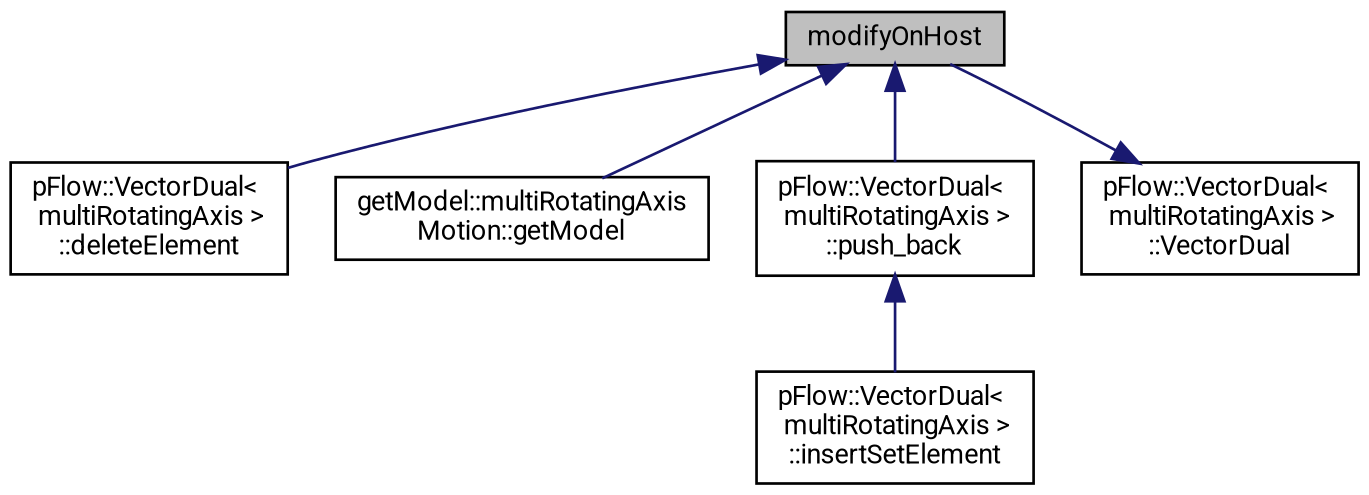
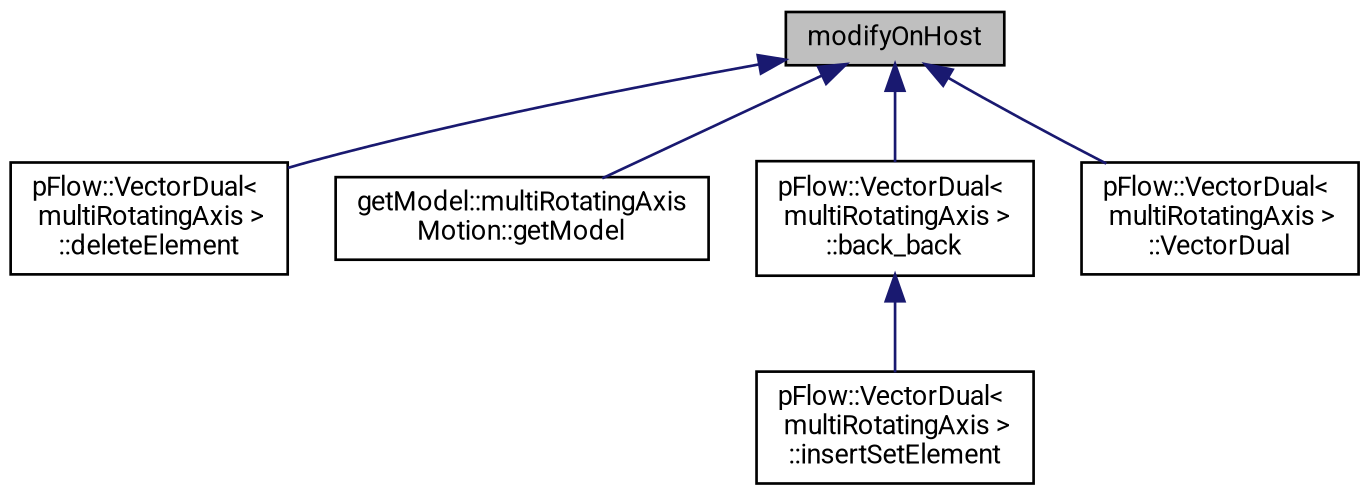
edge "modifyOnHost" -> "pFlow::VectorDual< multiRotatingAxis > ::VectorDual": reversed
node "pFlow::VectorDual< multiRotatingAxis > ::push_back": label "pFlow::VectorDual< multiRotatingAxis > ::push_back" -> "pFlow::VectorDual< multiRotatingAxis > ::back_back"
